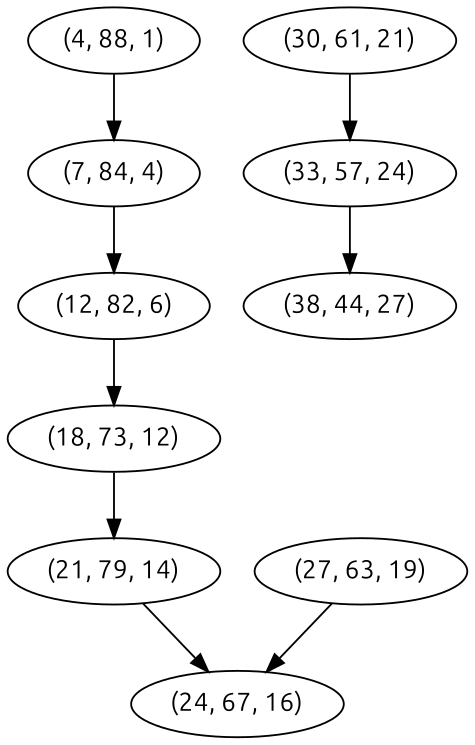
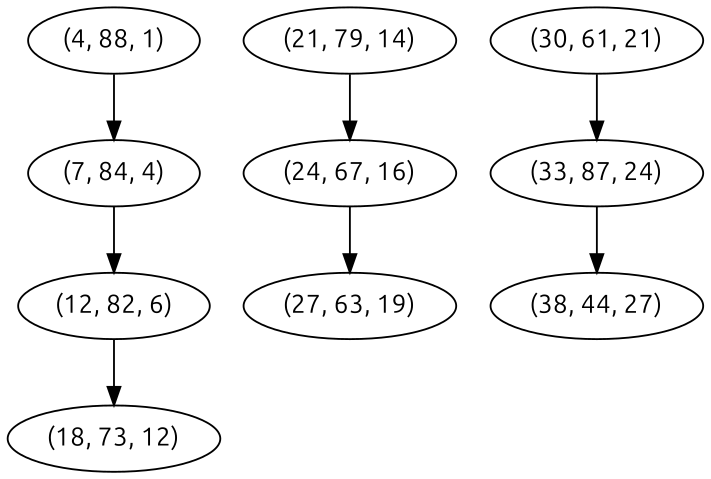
node "(33, 57, 24)": label "(33, 57, 24)" -> "(33, 87, 24)"
edge "(18, 73, 12)" -> "(21, 79, 14)": removed
edge "(27, 63, 19)" -> "(24, 67, 16)": reversed
